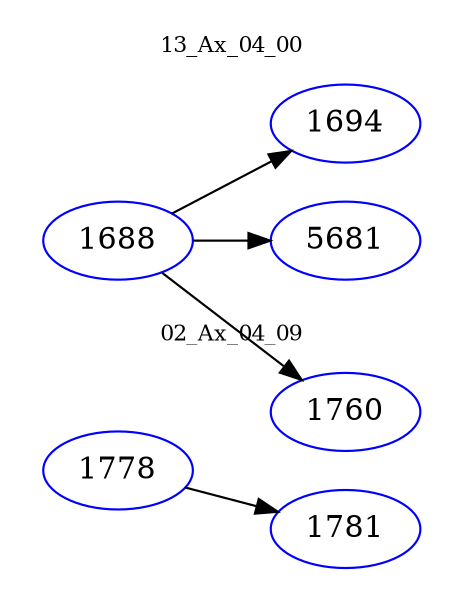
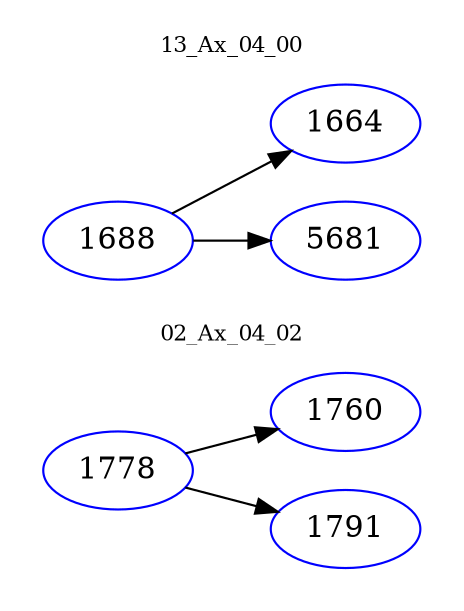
node "1694": label "1694" -> "1664"
edge "1688" -> "1760": now "1778" -> "1760"
cluster "02_Ax_04_09": label "02_Ax_04_09" -> "02_Ax_04_02"
node "1781": label "1781" -> "1791"
